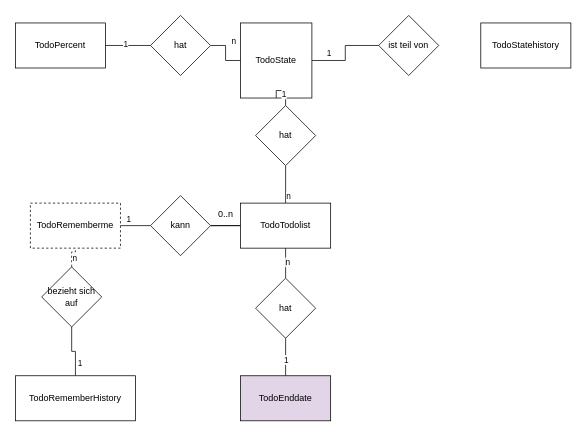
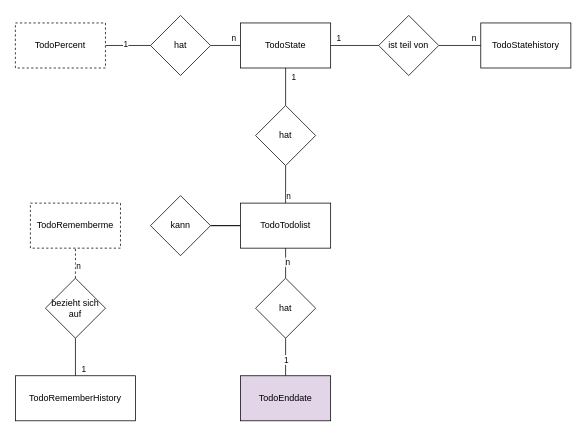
node "TodoPercent": style solid -> dashed
edge "ist teil von" -- "TodoStatehistory": added, label "n"
node "TodoState": size 71x75 -> 90x45
node "0..n": removed
edge "TodoRememberme" -- "kann": removed, label "1"
node "bezieht sich auf": moved (72, 297) -> (75, 308)
